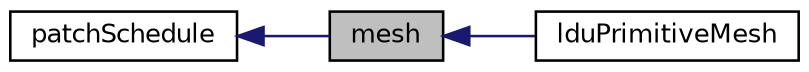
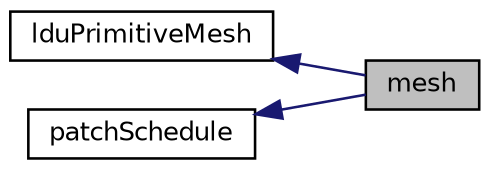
edge "lduPrimitiveMesh" -> "mesh": reversed
